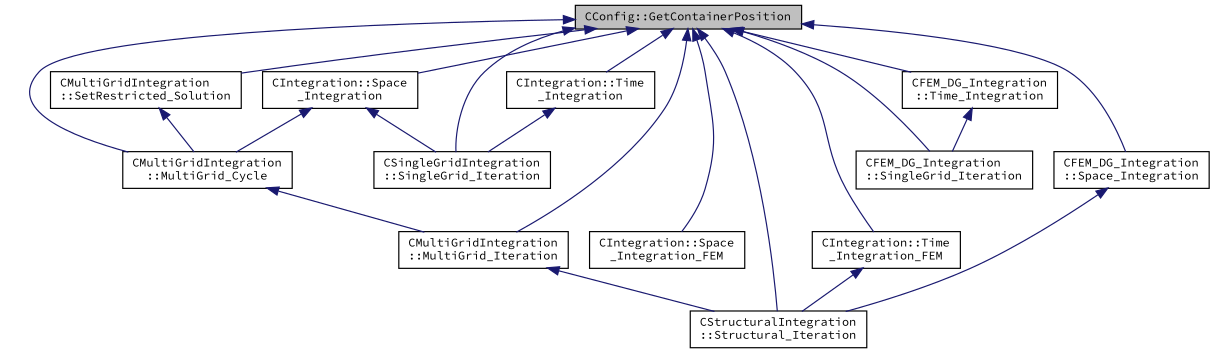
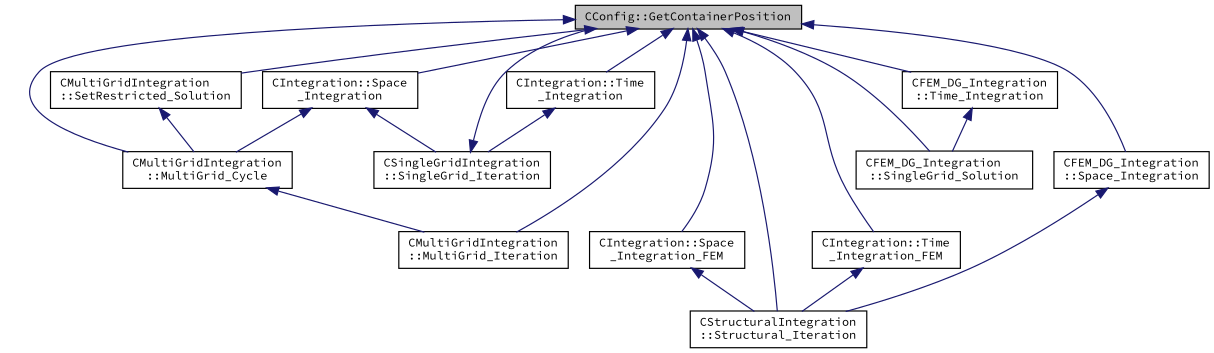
edge "CSingleGridIntegration ::SingleGrid_Iteration" -> "CConfig::GetContainerPosition": reversed
node "CFEM_DG_Integration ::SingleGrid_Iteration": label "CFEM_DG_Integration ::SingleGrid_Iteration" -> "CFEM_DG_Integration ::SingleGrid_Solution"
edge "CStructuralIntegration ::Structural_Iteration" -> "CMultiGridIntegration ::MultiGrid_Iteration": now "CStructuralIntegration ::Structural_Iteration" -> "CIntegration::Space _Integration_FEM"
